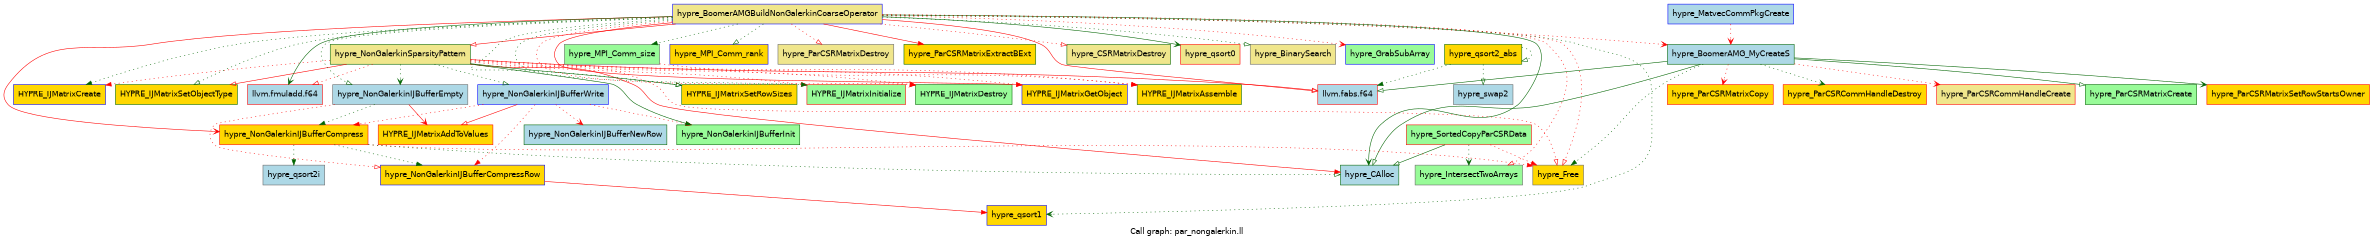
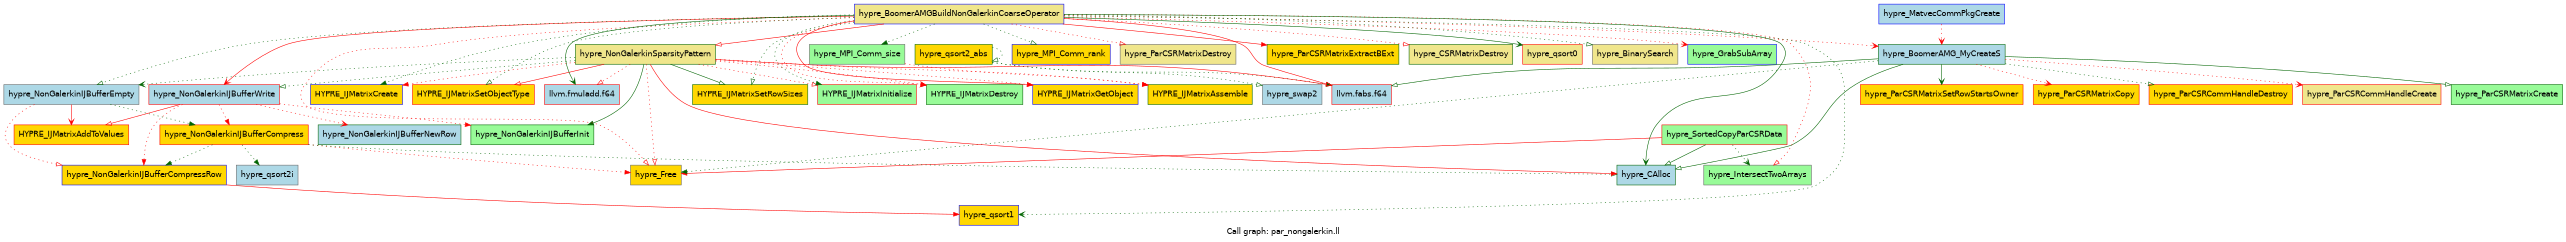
edge "hypre_BoomerAMGBuildNonGalerkinCoarseOperator" -> "hypre_NonGalerkinIJBufferCompress": now "hypre_BoomerAMGBuildNonGalerkinCoarseOperator" -> "hypre_NonGalerkinIJBufferWrite"
edge "hypre_BoomerAMG_MyCreateS" -> "hypre_ParCSRCommHandleDestroy": arrowhead vee -> onormal
node "HYPRE_IJMatrixSetObjectType": color darkgreen -> red
node "hypre_NonGalerkinIJBufferWrite": color blue -> red
edge "hypre_SortedCopyParCSRData" -> "hypre_Free": style dotted -> solid
